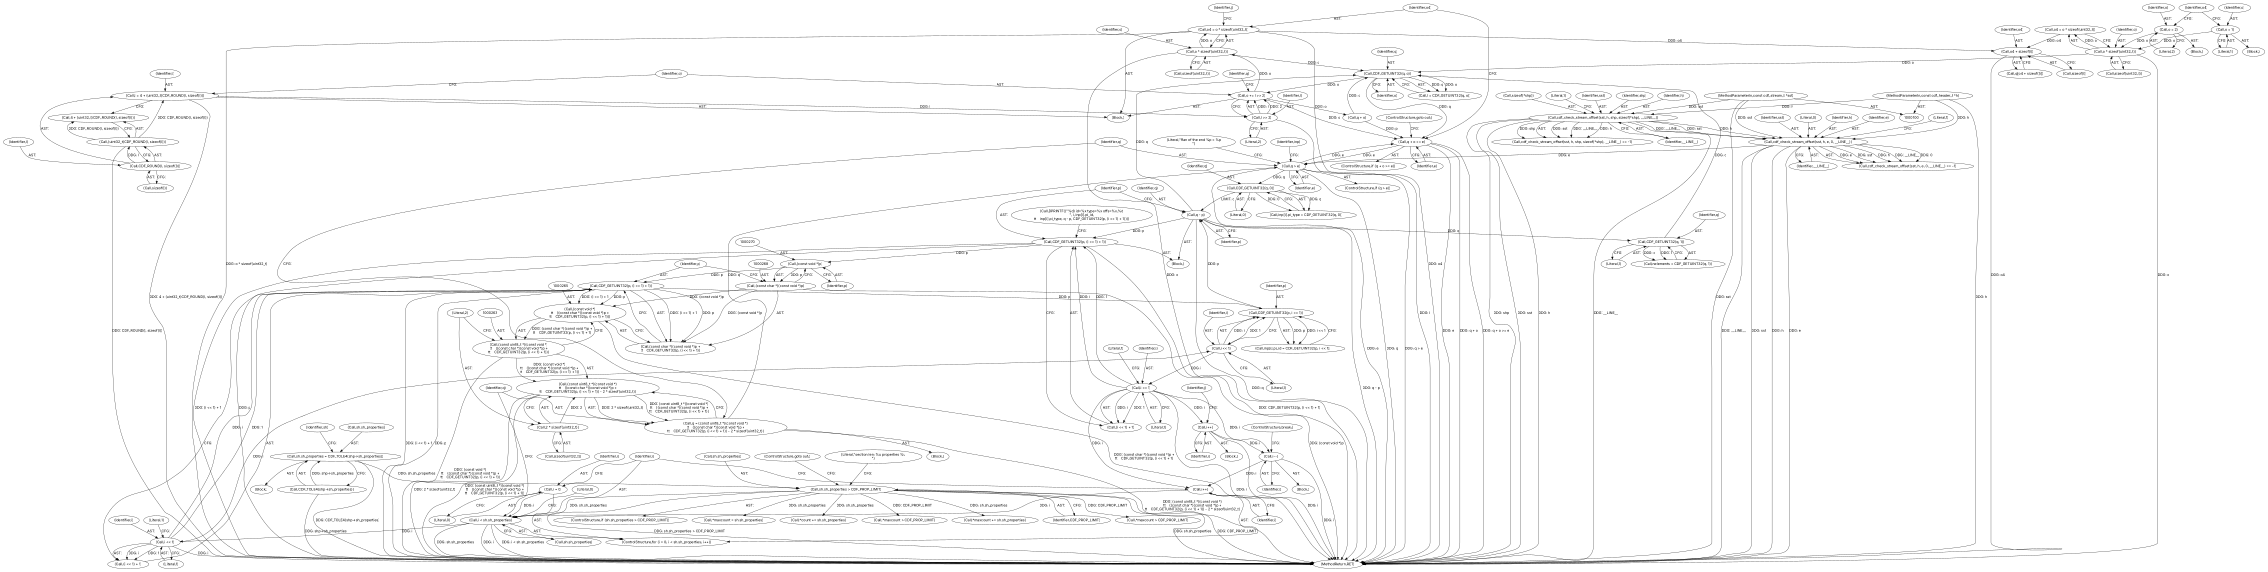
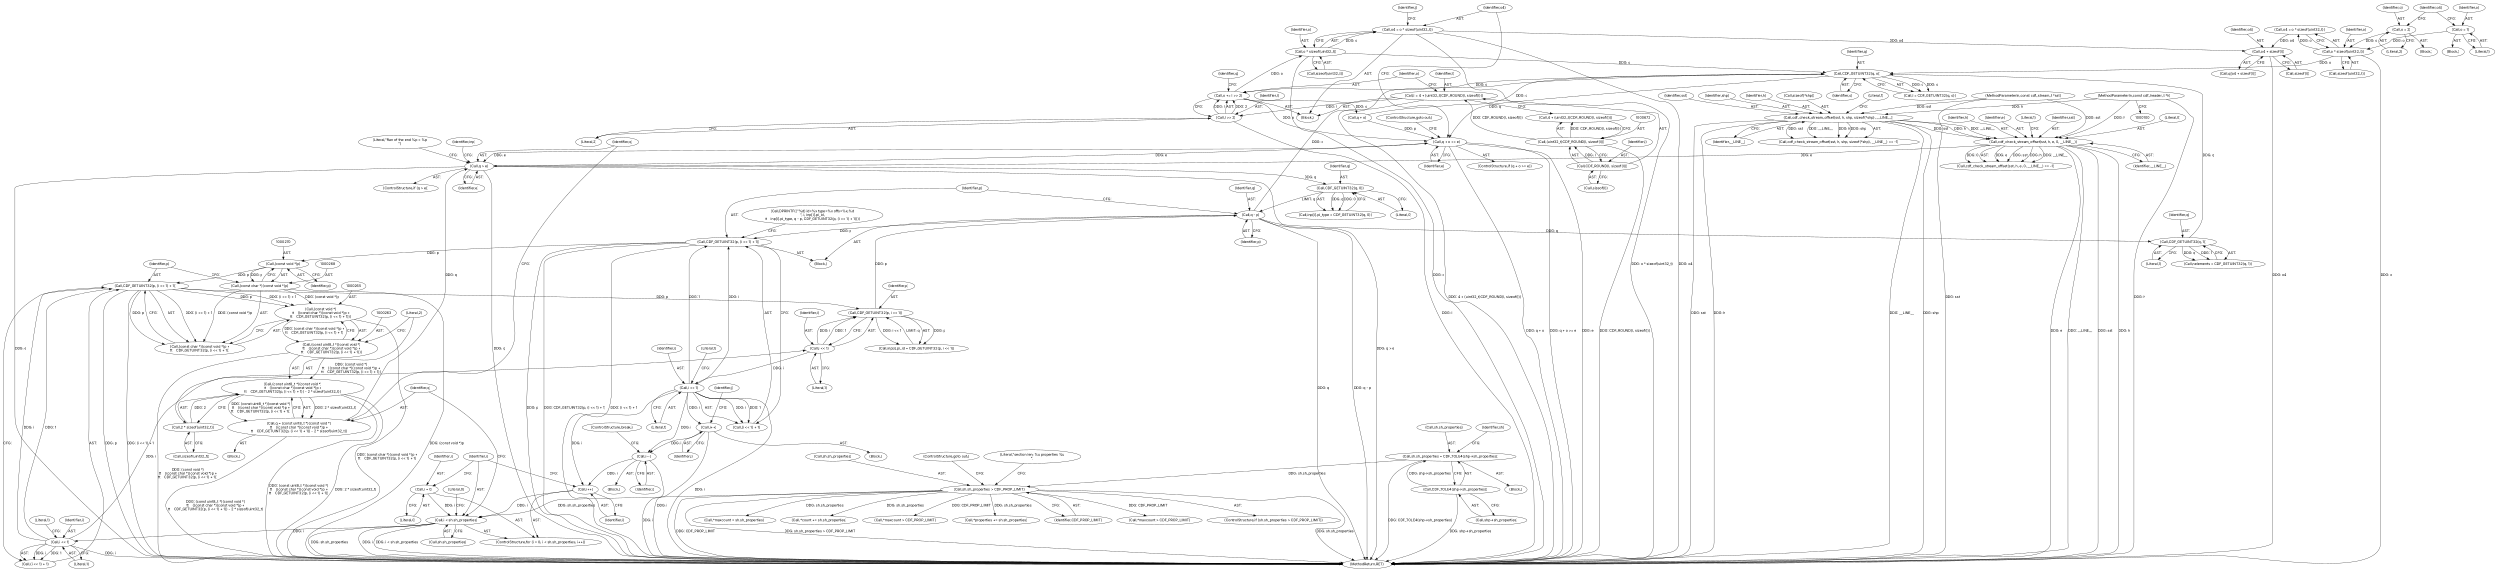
edge "(MethodParameterIn,const cdf_stream_t *sst)" -> "1000100": removed, label "AST:"
edge "(MethodParameterIn,const cdf_header_t *h)" -> "1000100": label "AST: " -> "CFG: "
node "1000672": added
edge "(Call,inp[i].pi_id = CDF_GETUINT32(p, i << 1))" -> "(Call,CDF_GETUINT32(p, i << 1))": label "CFG: " -> "LIMIT: q"
node "(Call,*maxcount += sh.sh_properties)": label "(Call,*maxcount += sh.sh_properties)" -> "(Call,*properties += sh.sh_properties)"
node "(Call,shp->sh_properties)": added
